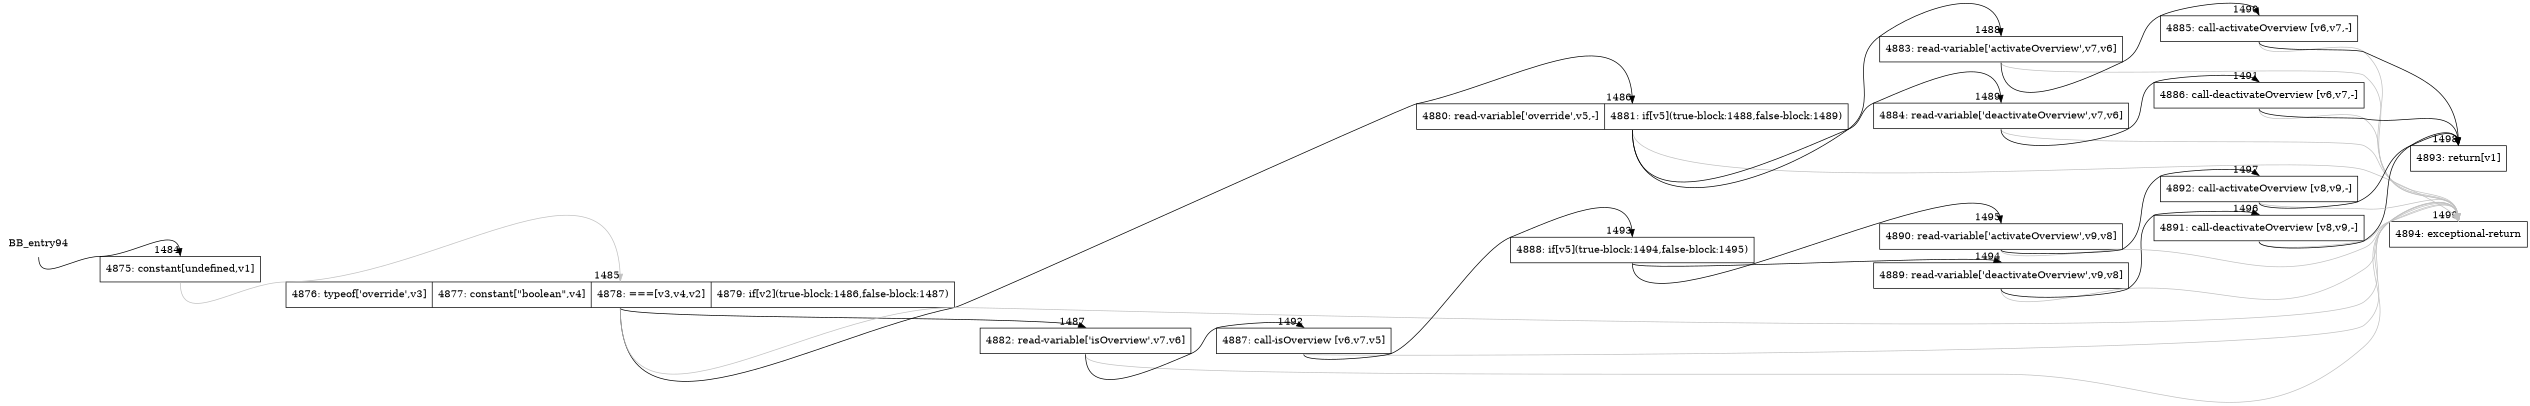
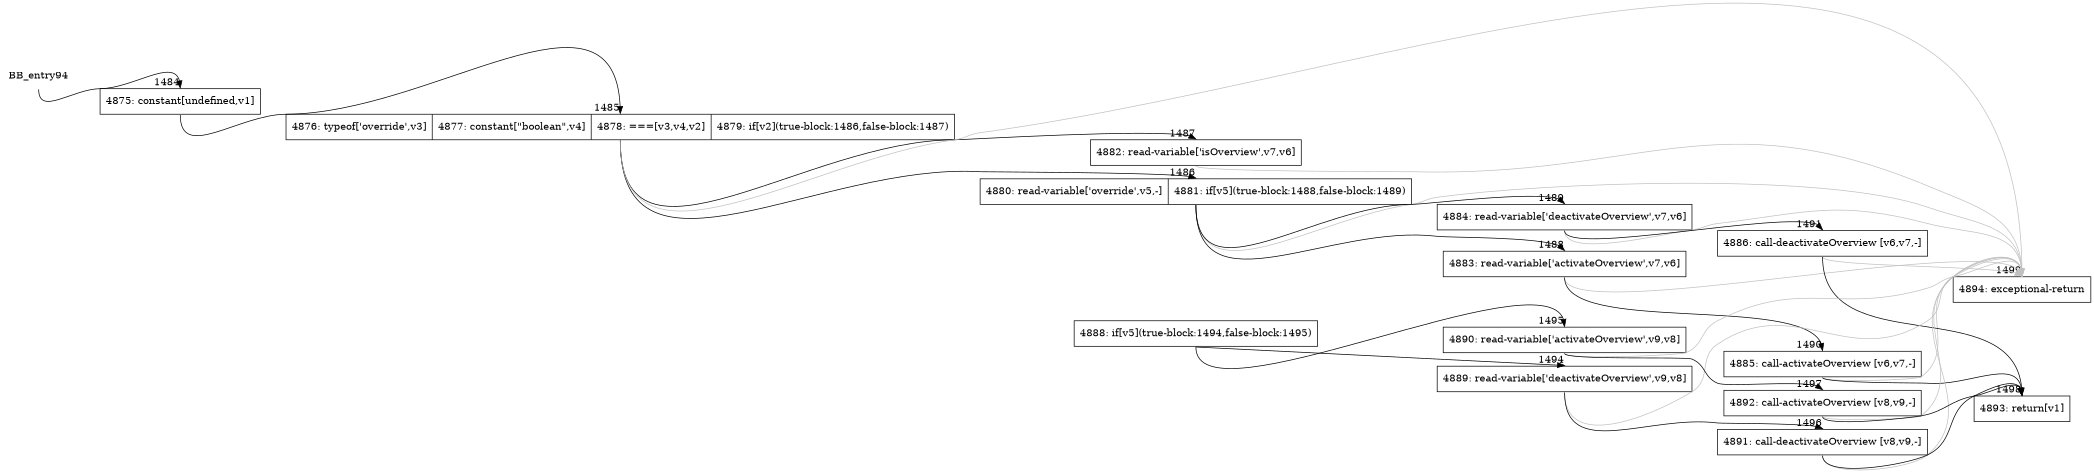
edge "4875: constant[undefined,v1]" -> "4876: typeof['override',v3]": color gray -> black
node "4887: call-isOverview [v6,v7,v5]": removed
